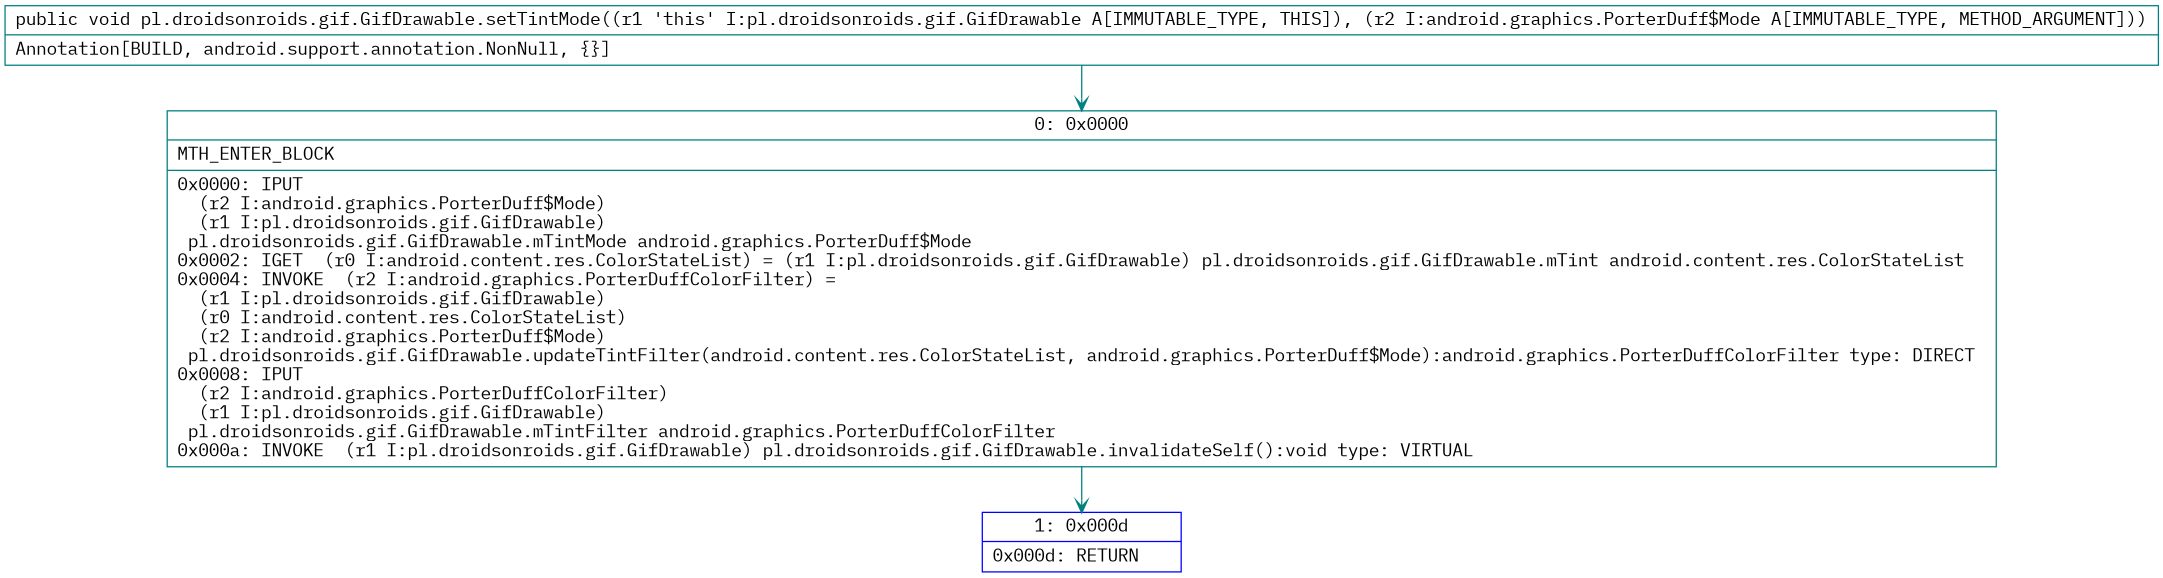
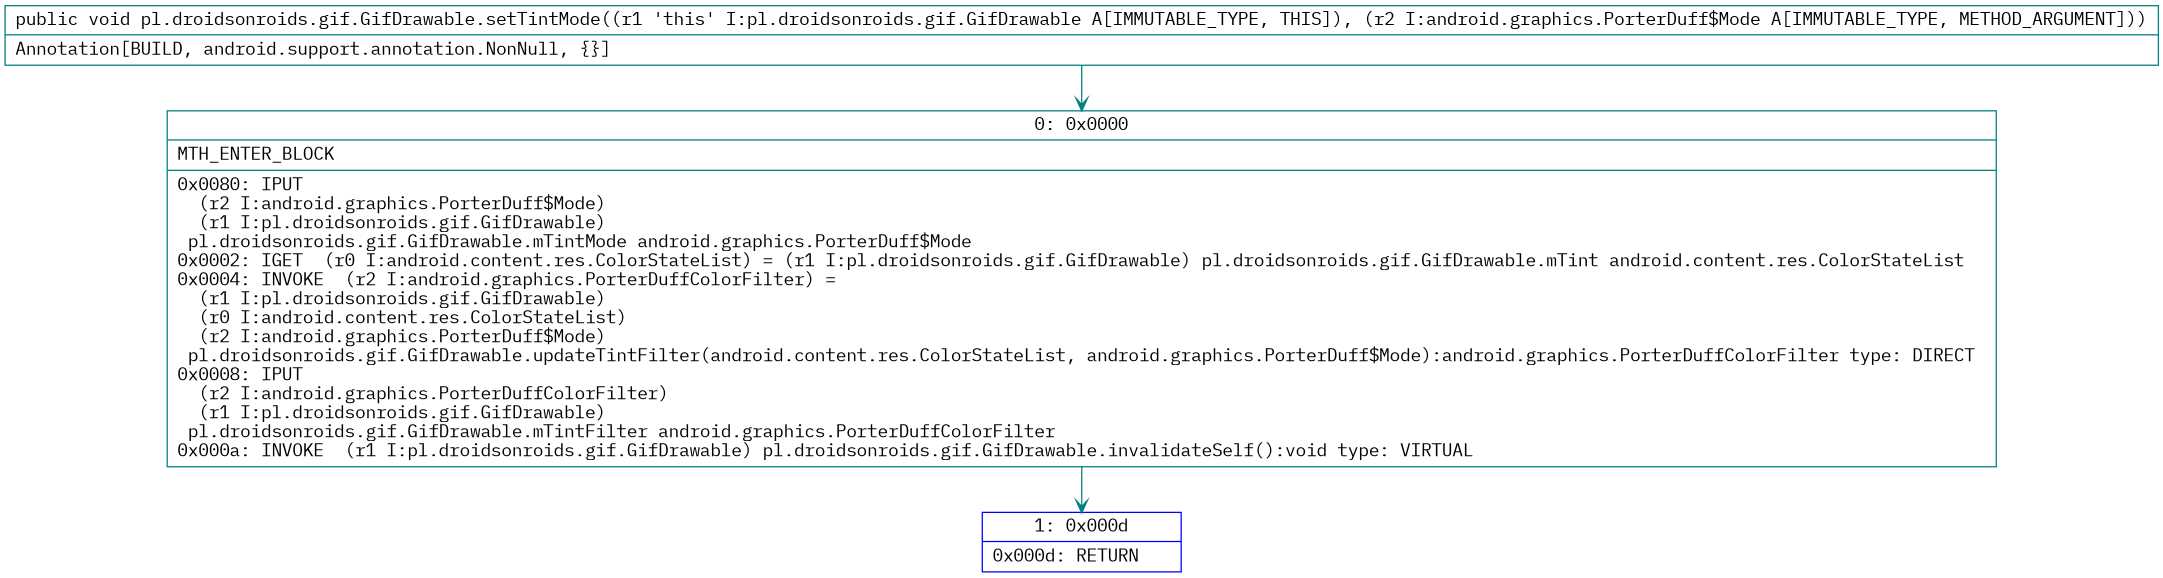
node "0: 0x0000": text "0x0000: IPUT" -> "0x0080: IPUT"
